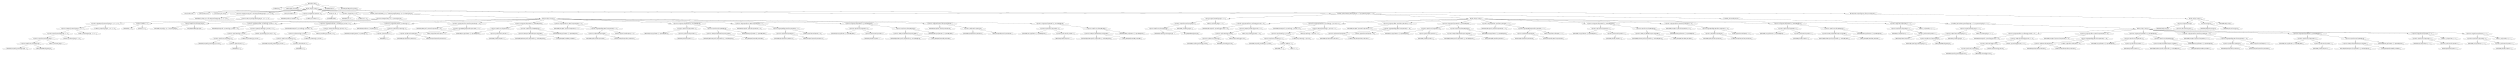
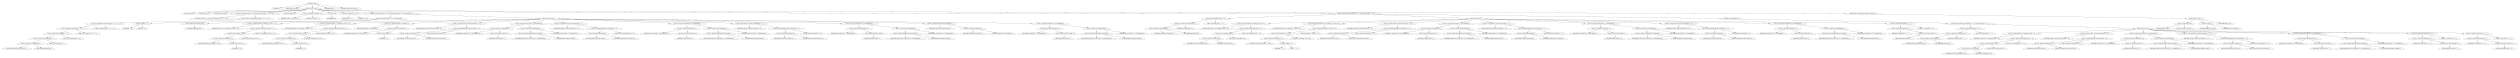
node "(IDENTIFIER,octetString,(i + 3) <= octetString.length)": removed
